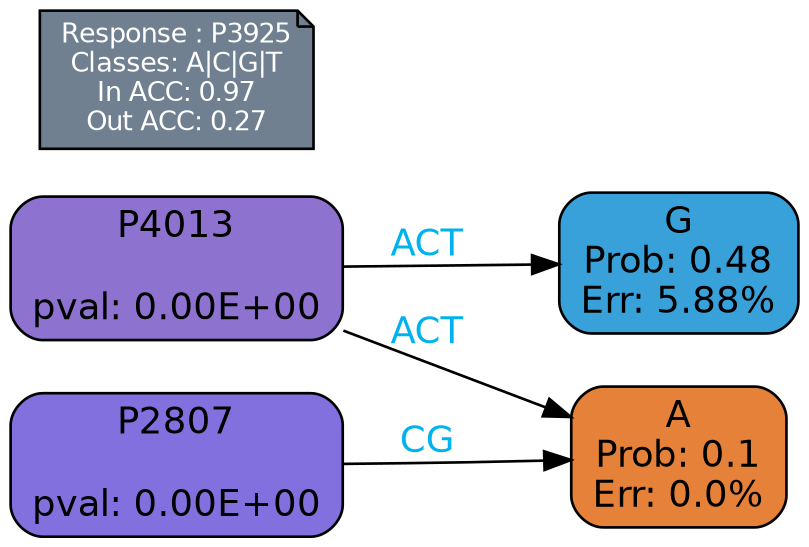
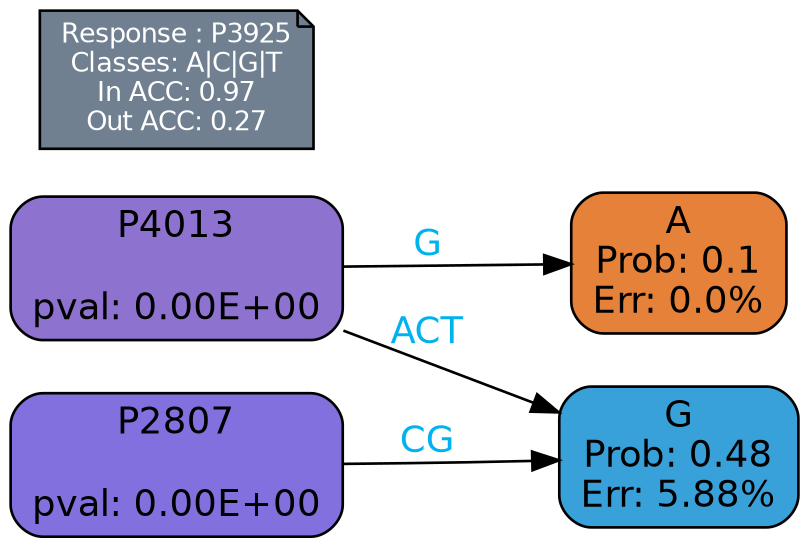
edge "P4013 pval: 0.00E+00" -> "A Prob: 0.1 Err: 0.0%": label "ACT" -> "G"
edge "P2807 pval: 0.00E+00" -> "A Prob: 0.1 Err: 0.0%": now "P2807 pval: 0.00E+00" -> "G Prob: 0.48 Err: 5.88%"
